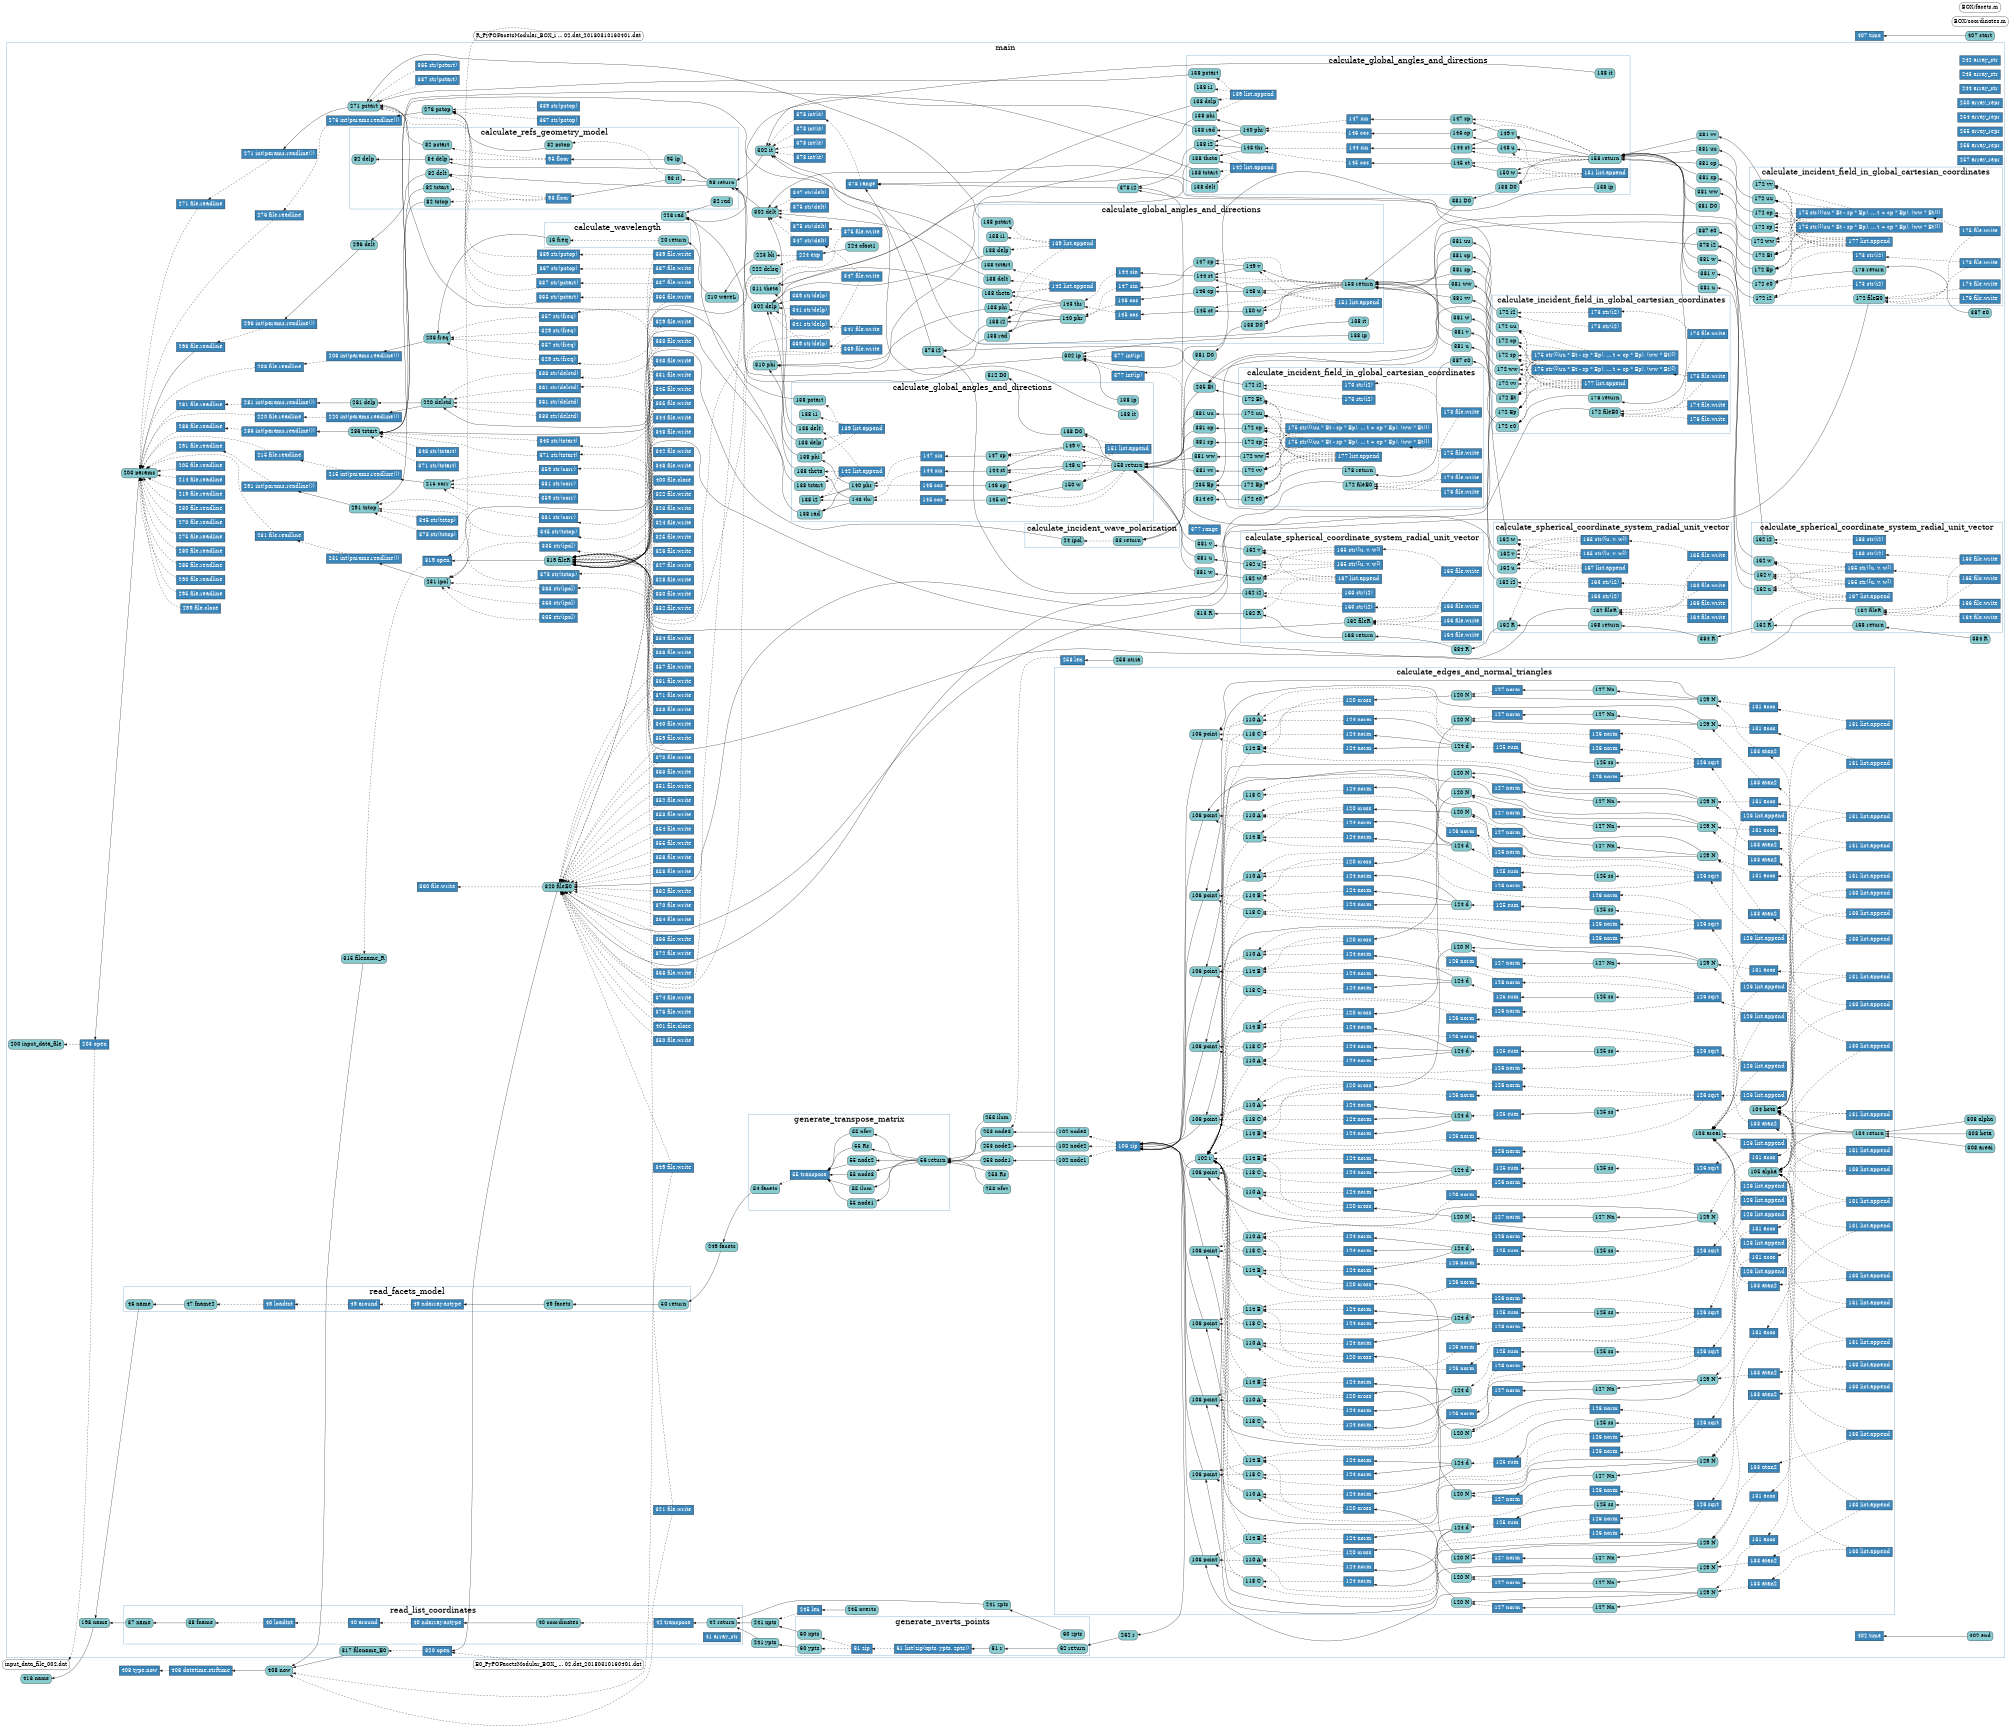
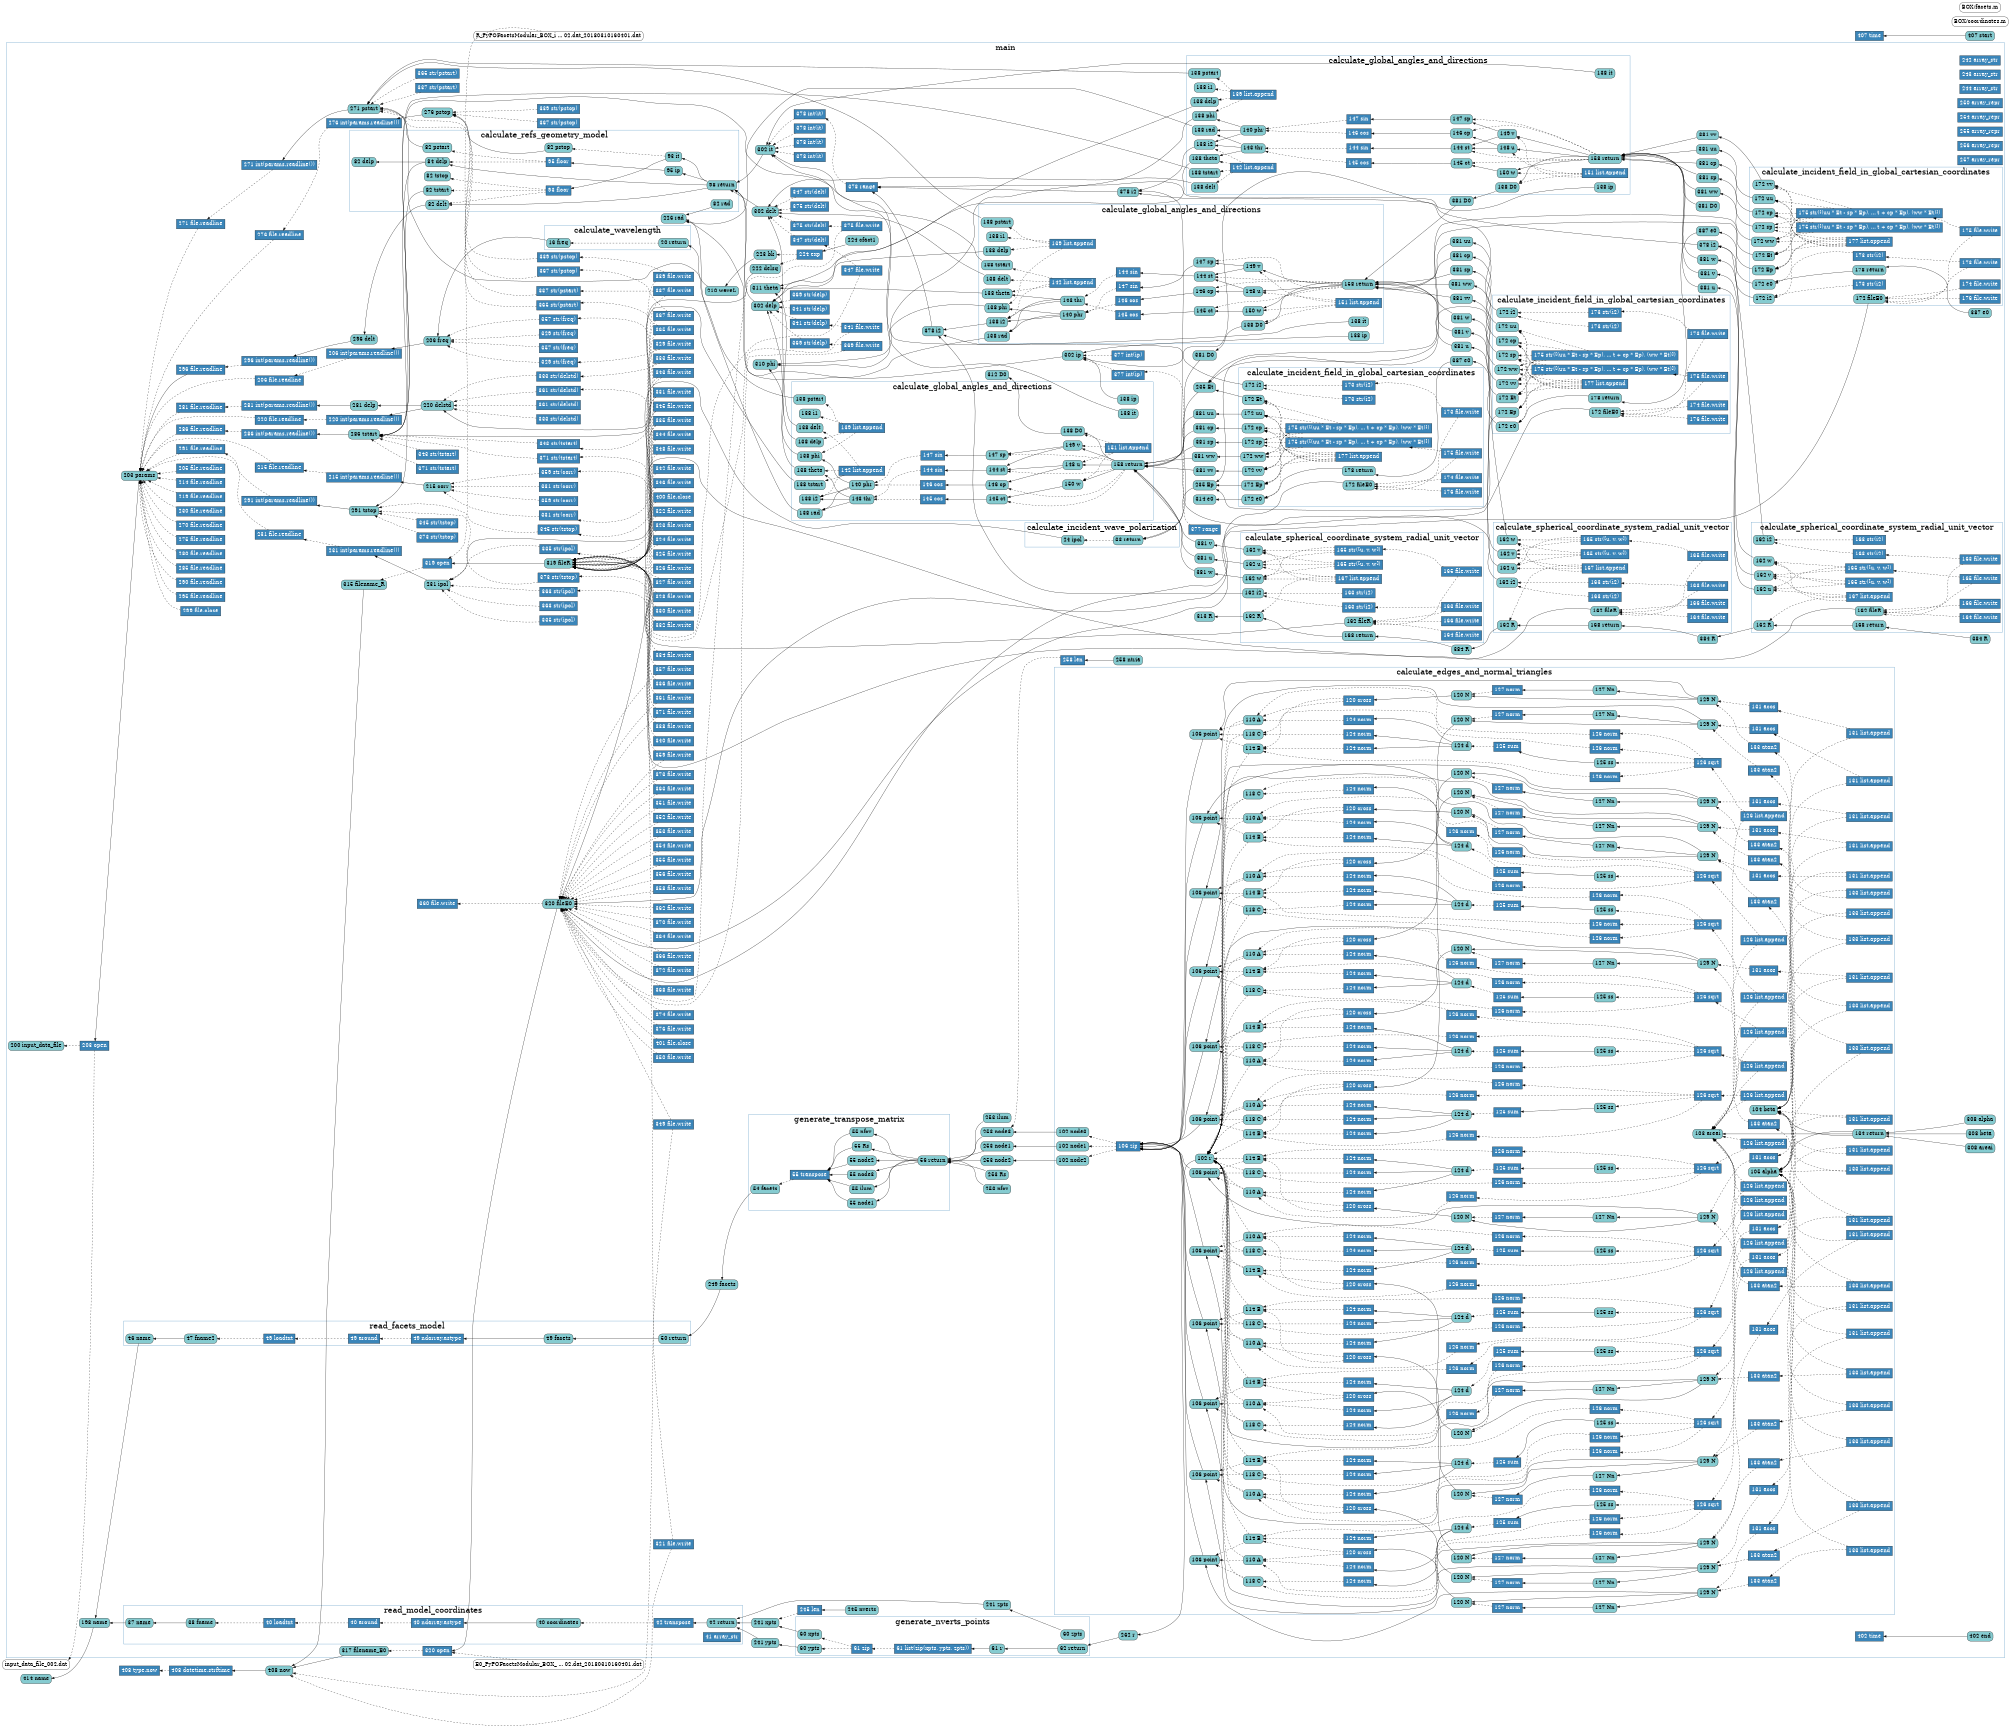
edge "82 tstop" -> "291 tstop": now "84 delp" -> "291 tstop"
cluster "read_list_coordinates": label "read_list_coordinates" -> "read_model_coordinates"
node "416 name": label "416 name" -> "414 name"
